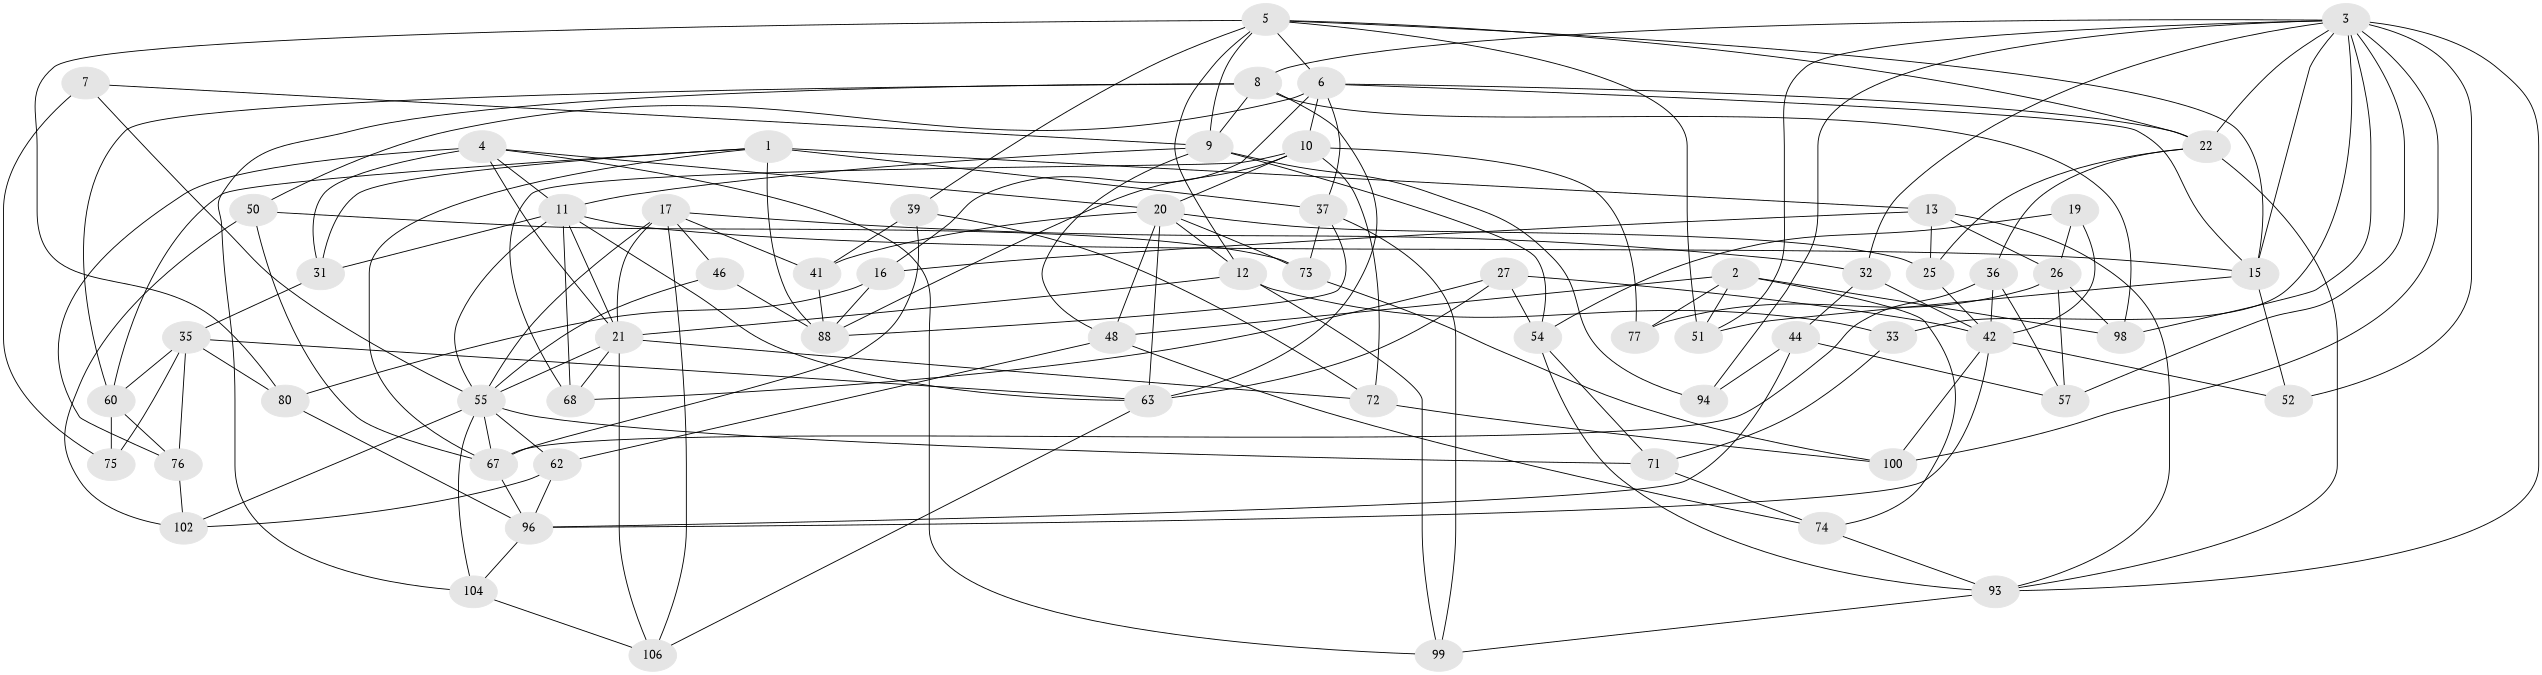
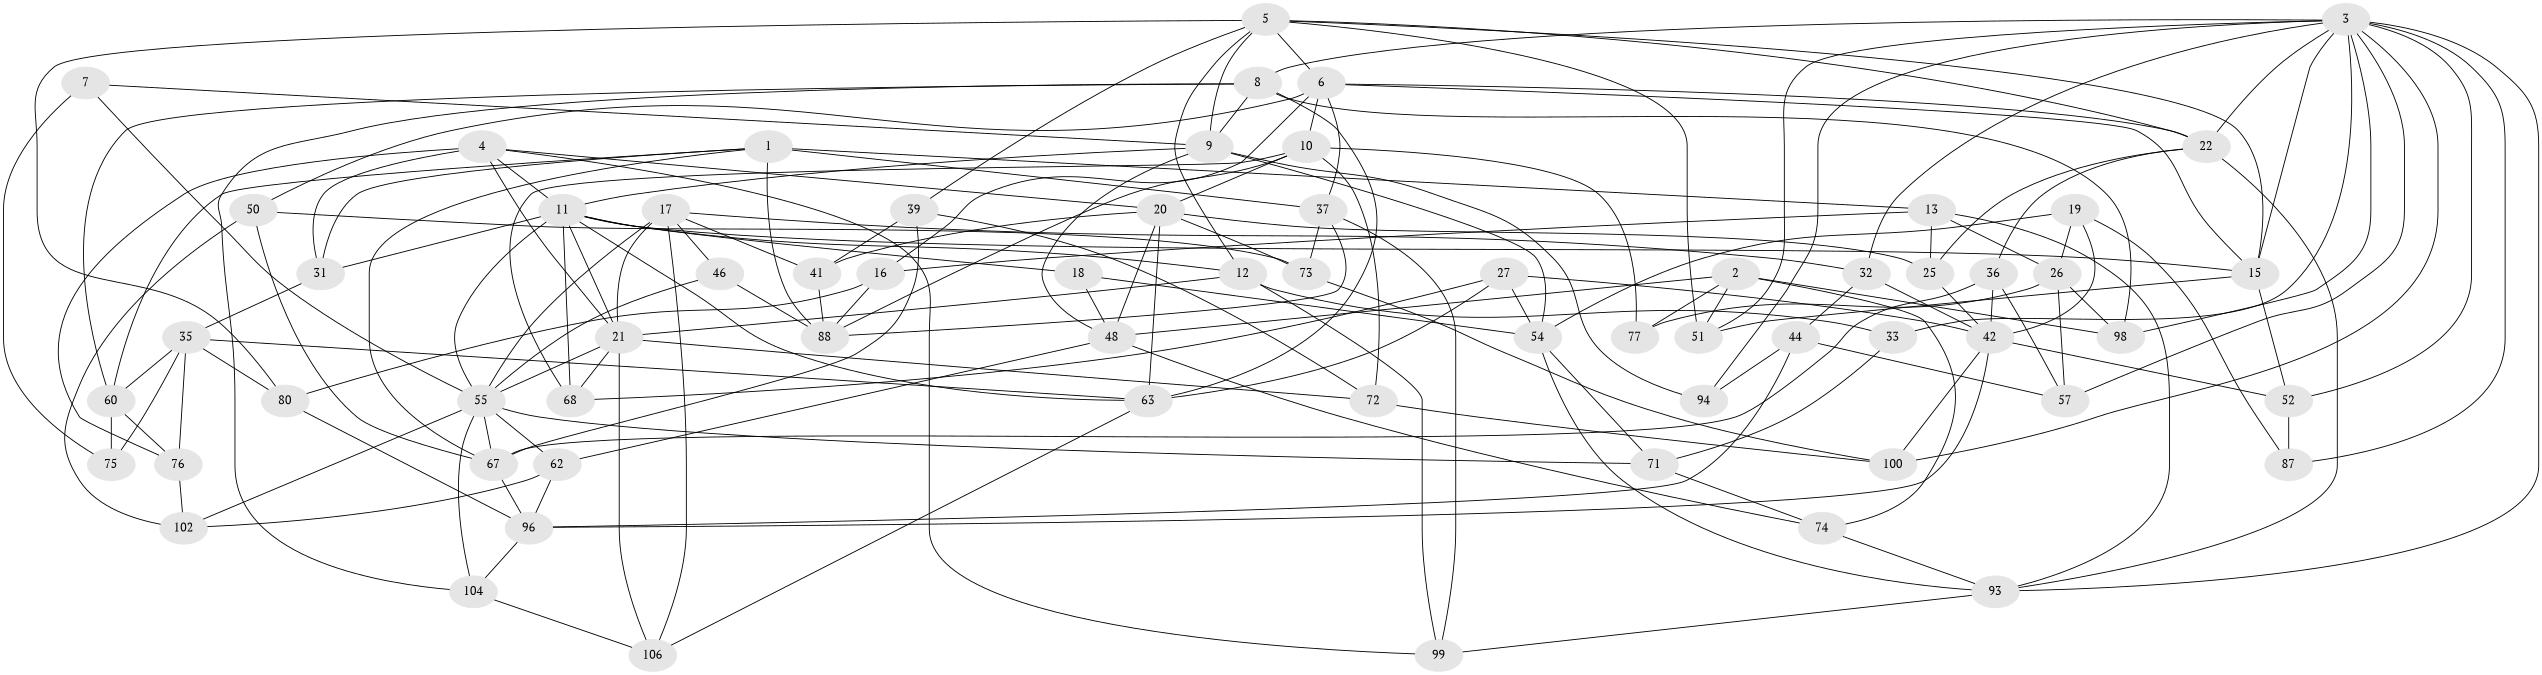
edge "20" -- "12": now "11" -- "12"
node "18": added
node "87": added
